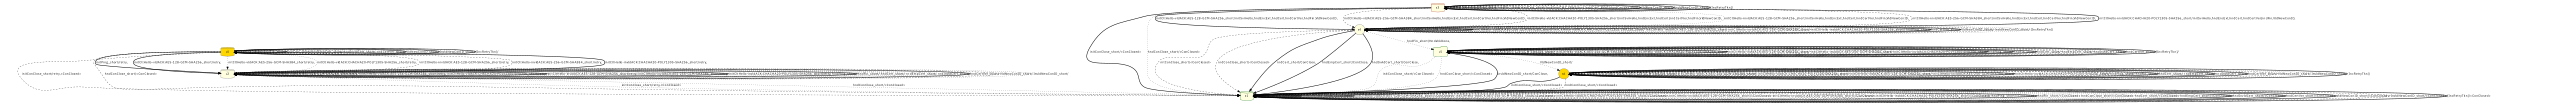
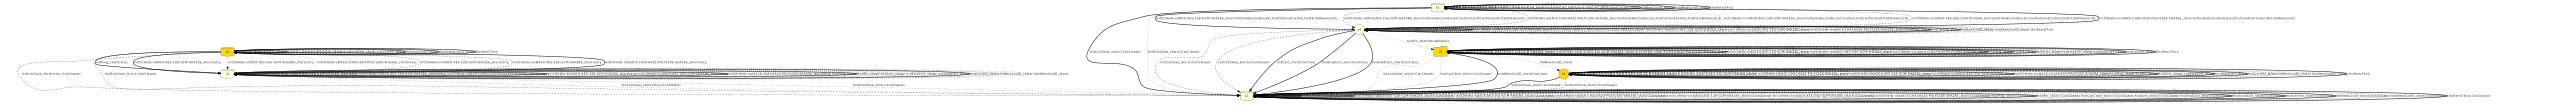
node "s5": fillcolor lightyellow -> gold
